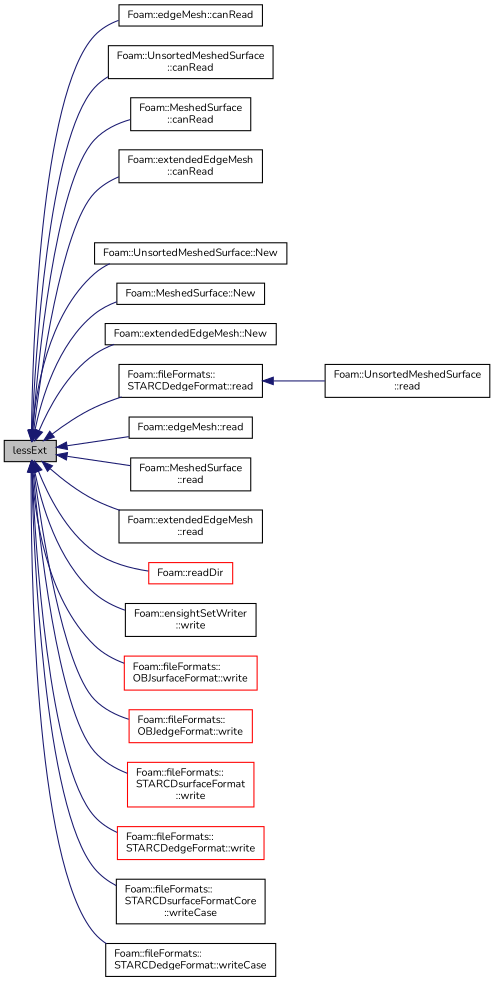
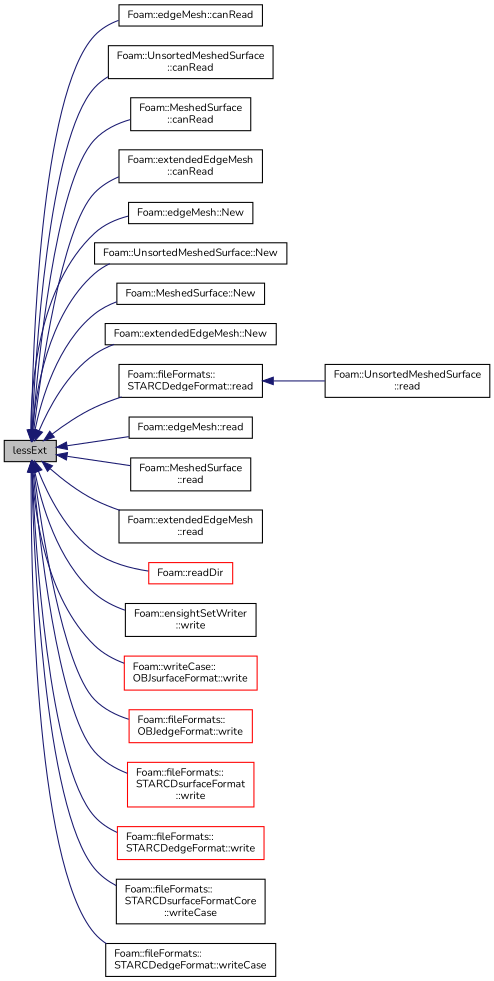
node "Foam::edgeMesh::New": added
node "Foam::fileFormats:: OBJsurfaceFormat::write": label "Foam::fileFormats:: OBJsurfaceFormat::write" -> "Foam::writeCase:: OBJsurfaceFormat::write"
